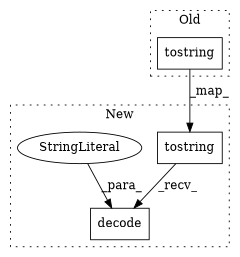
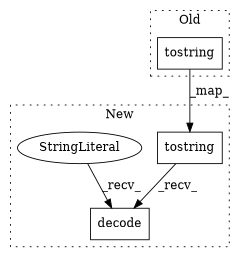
edge "StringLiteral" -> "decode": label "_para_" -> "_recv_"
